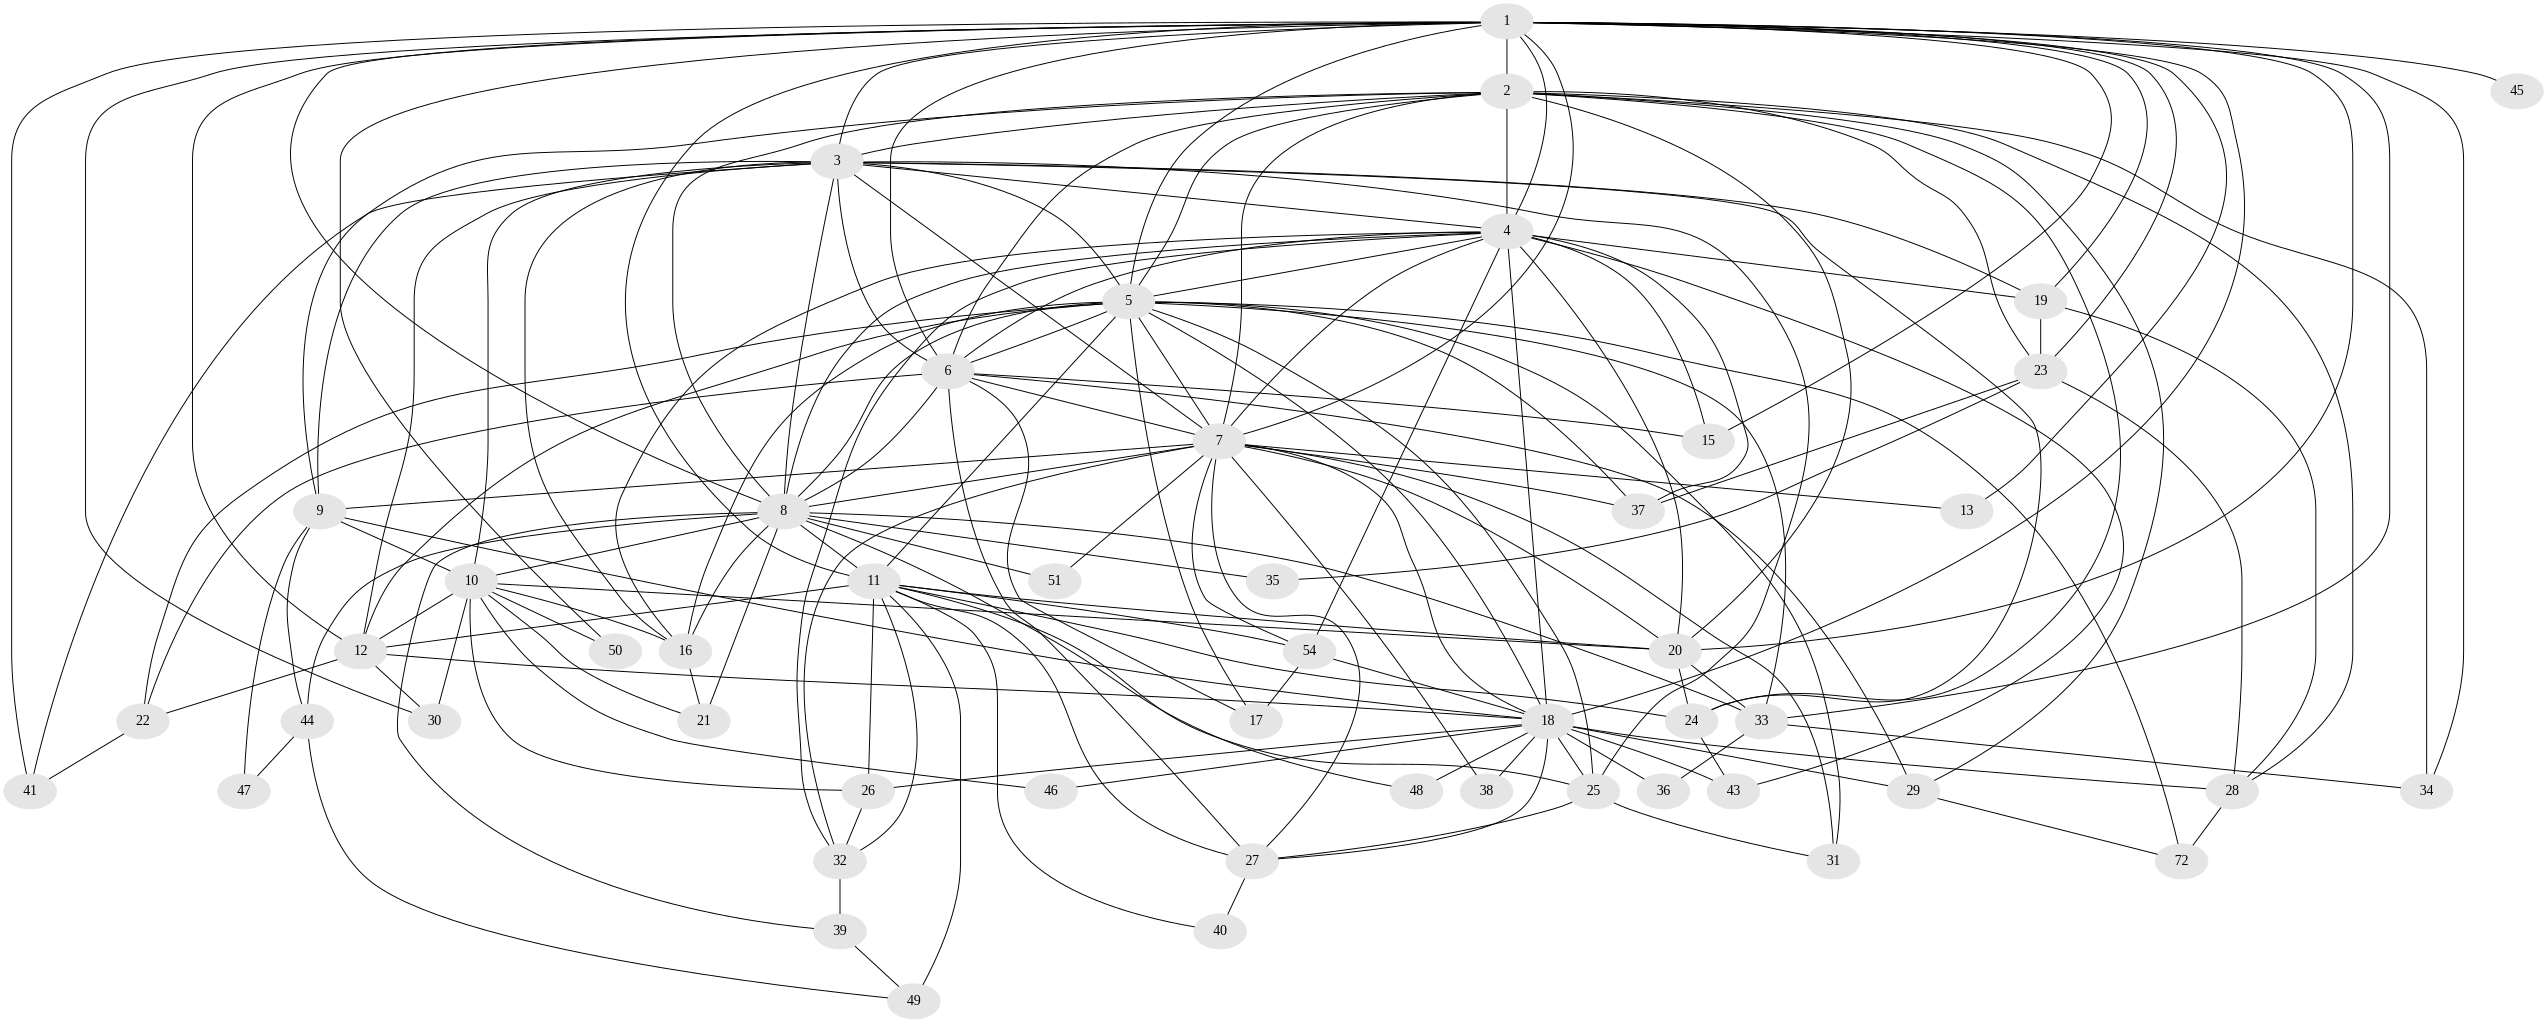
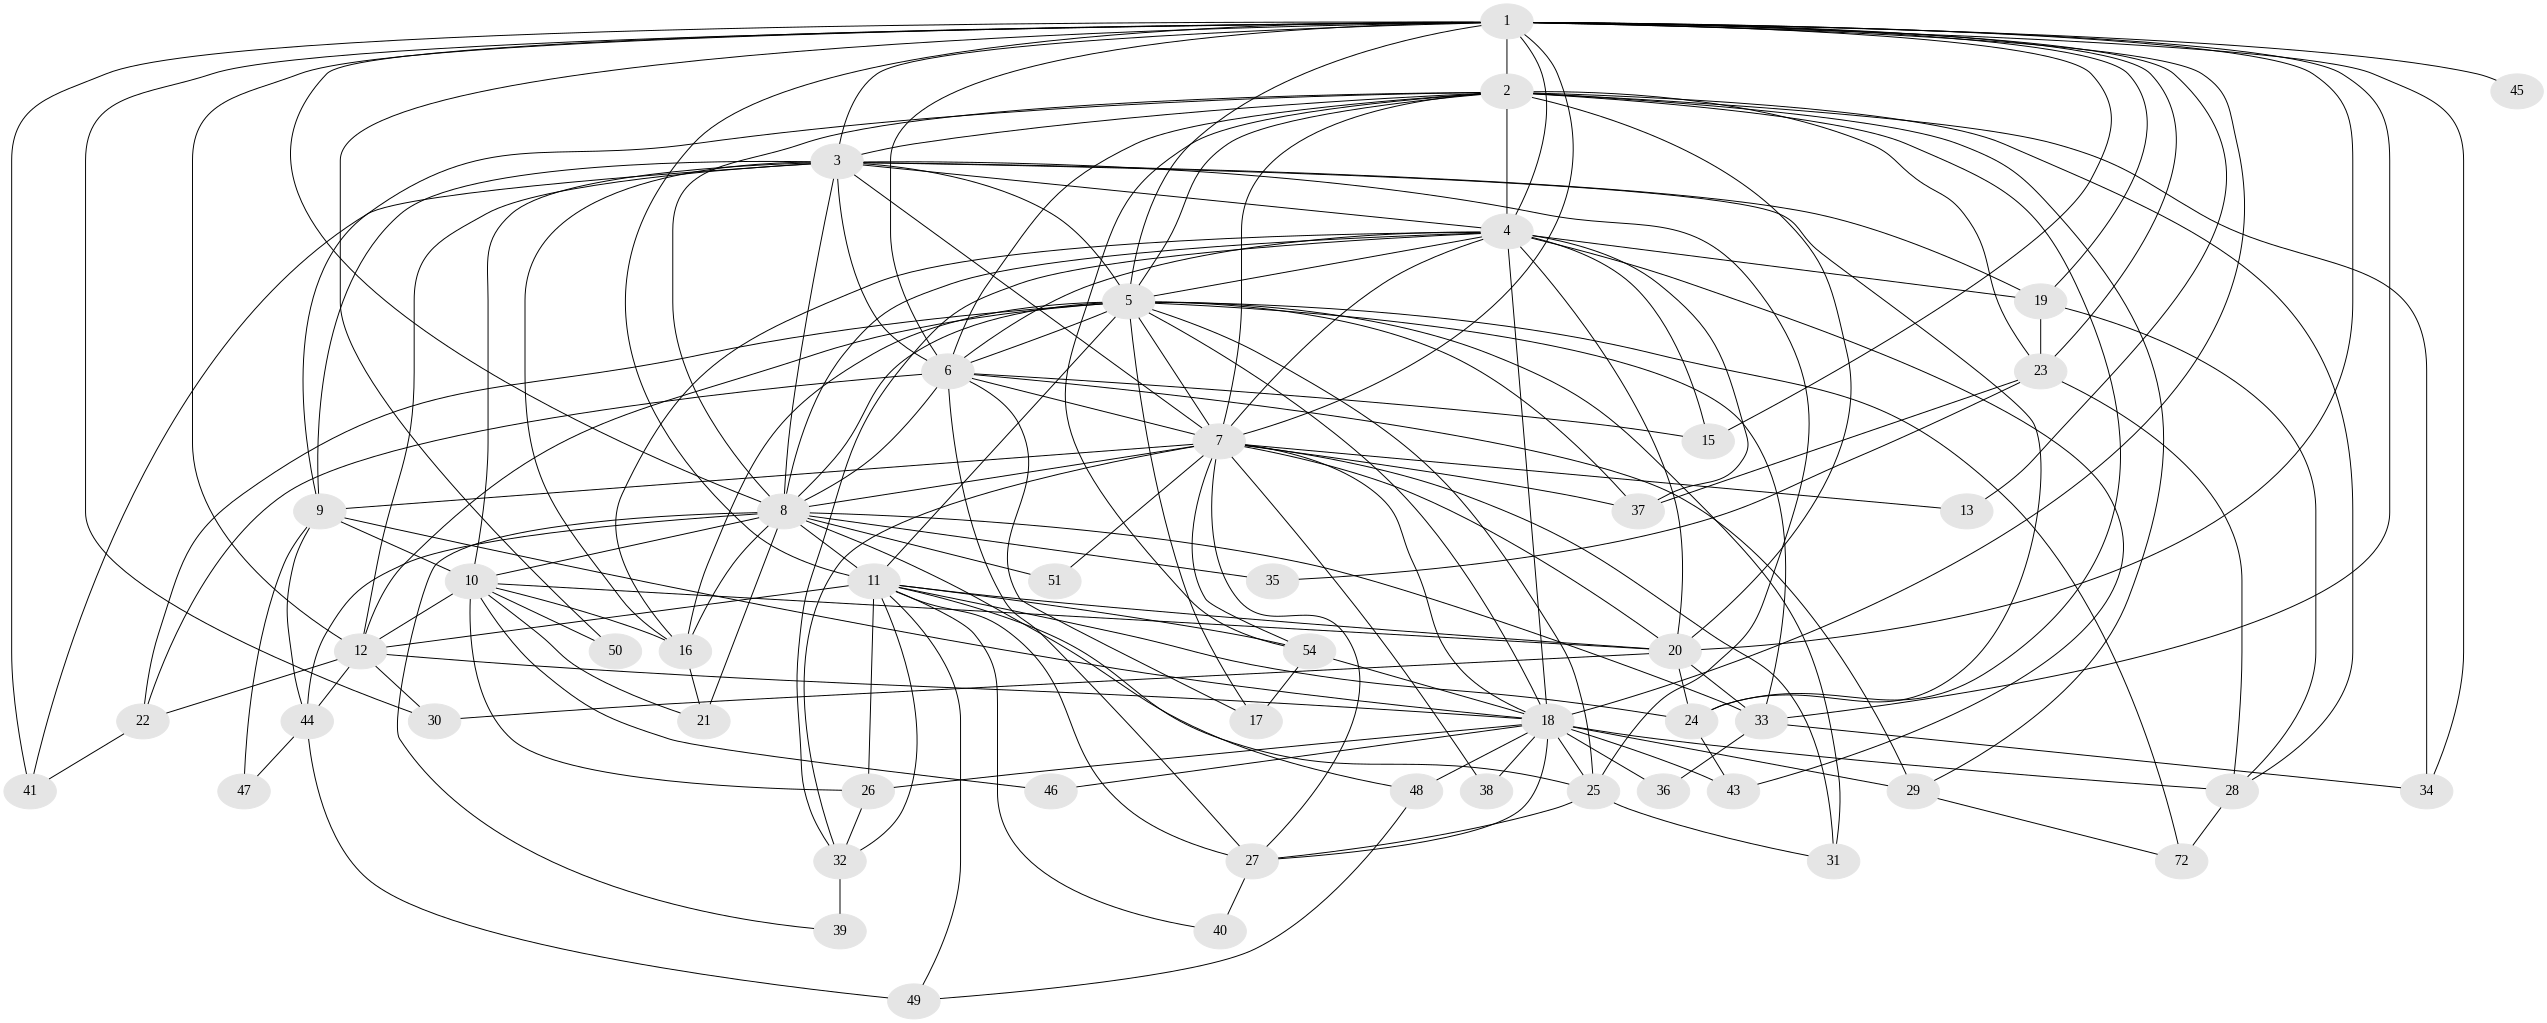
edge "4" -- "54": now "2" -- "54"
edge "10" -- "30": now "20" -- "30"
edge "12" -- "44": added
edge "39" -- "49": now "48" -- "49"
